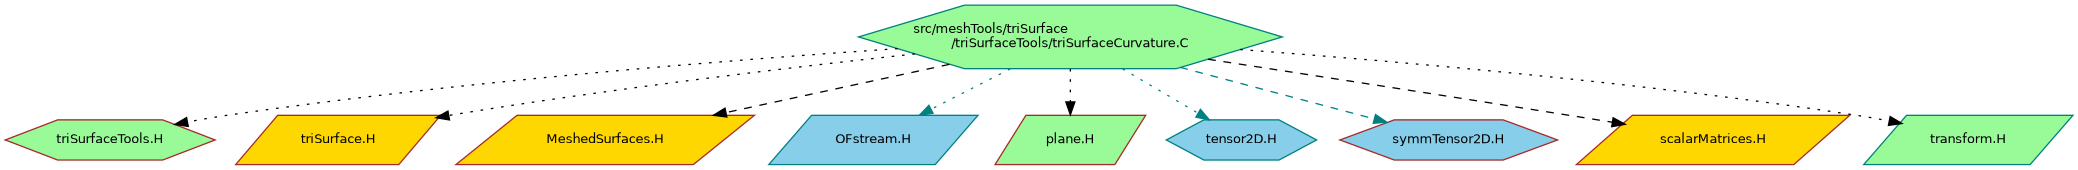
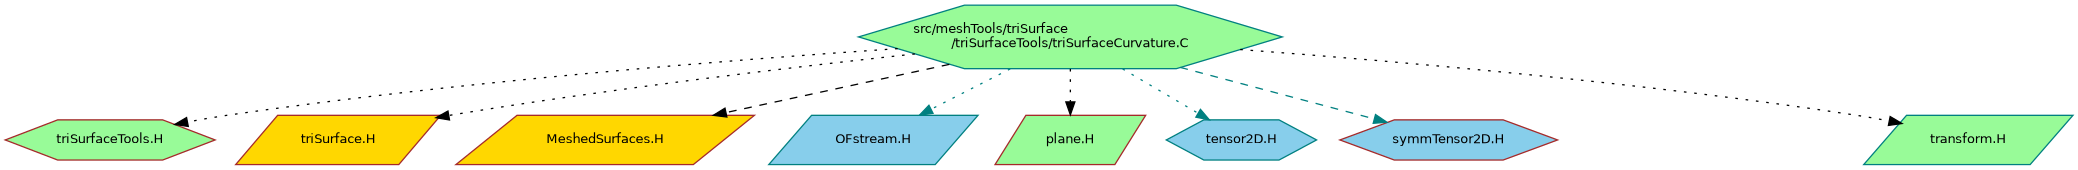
node "scalarMatrices.H": removed
